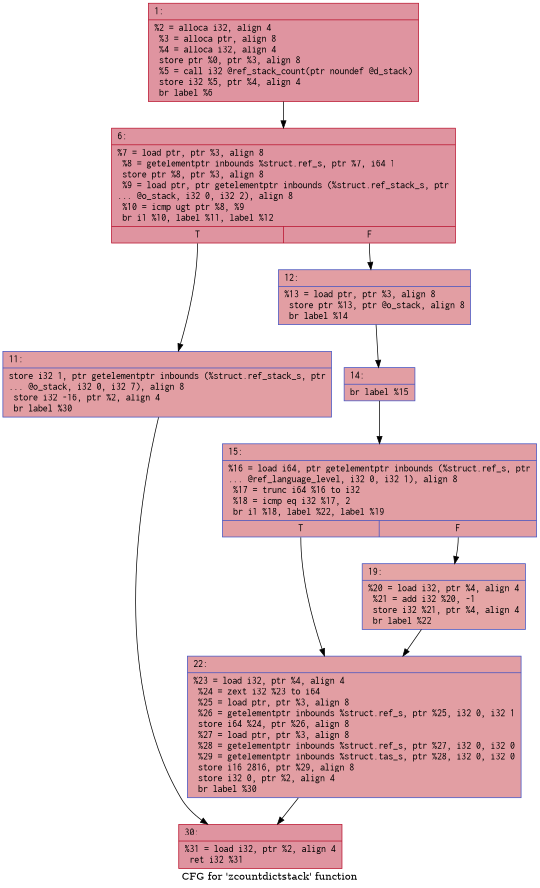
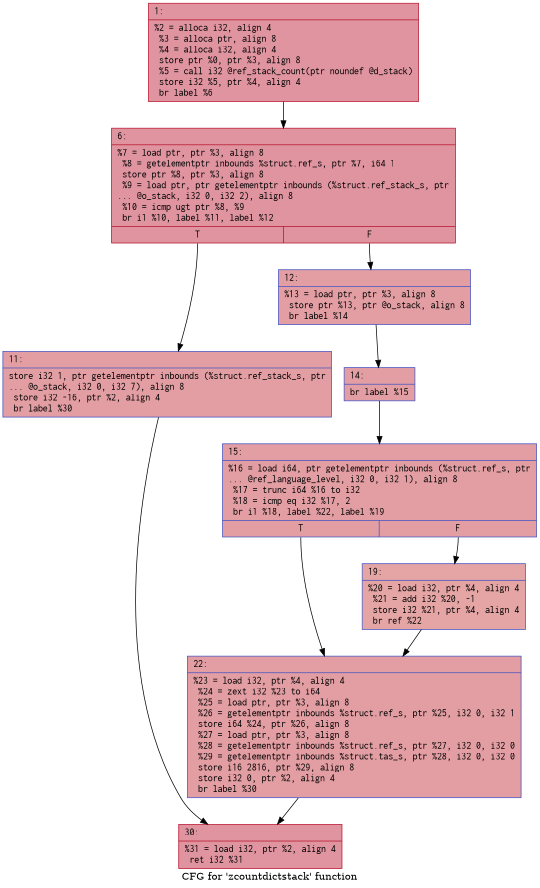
node "19:": text "br label %22" -> "br ref %22"
